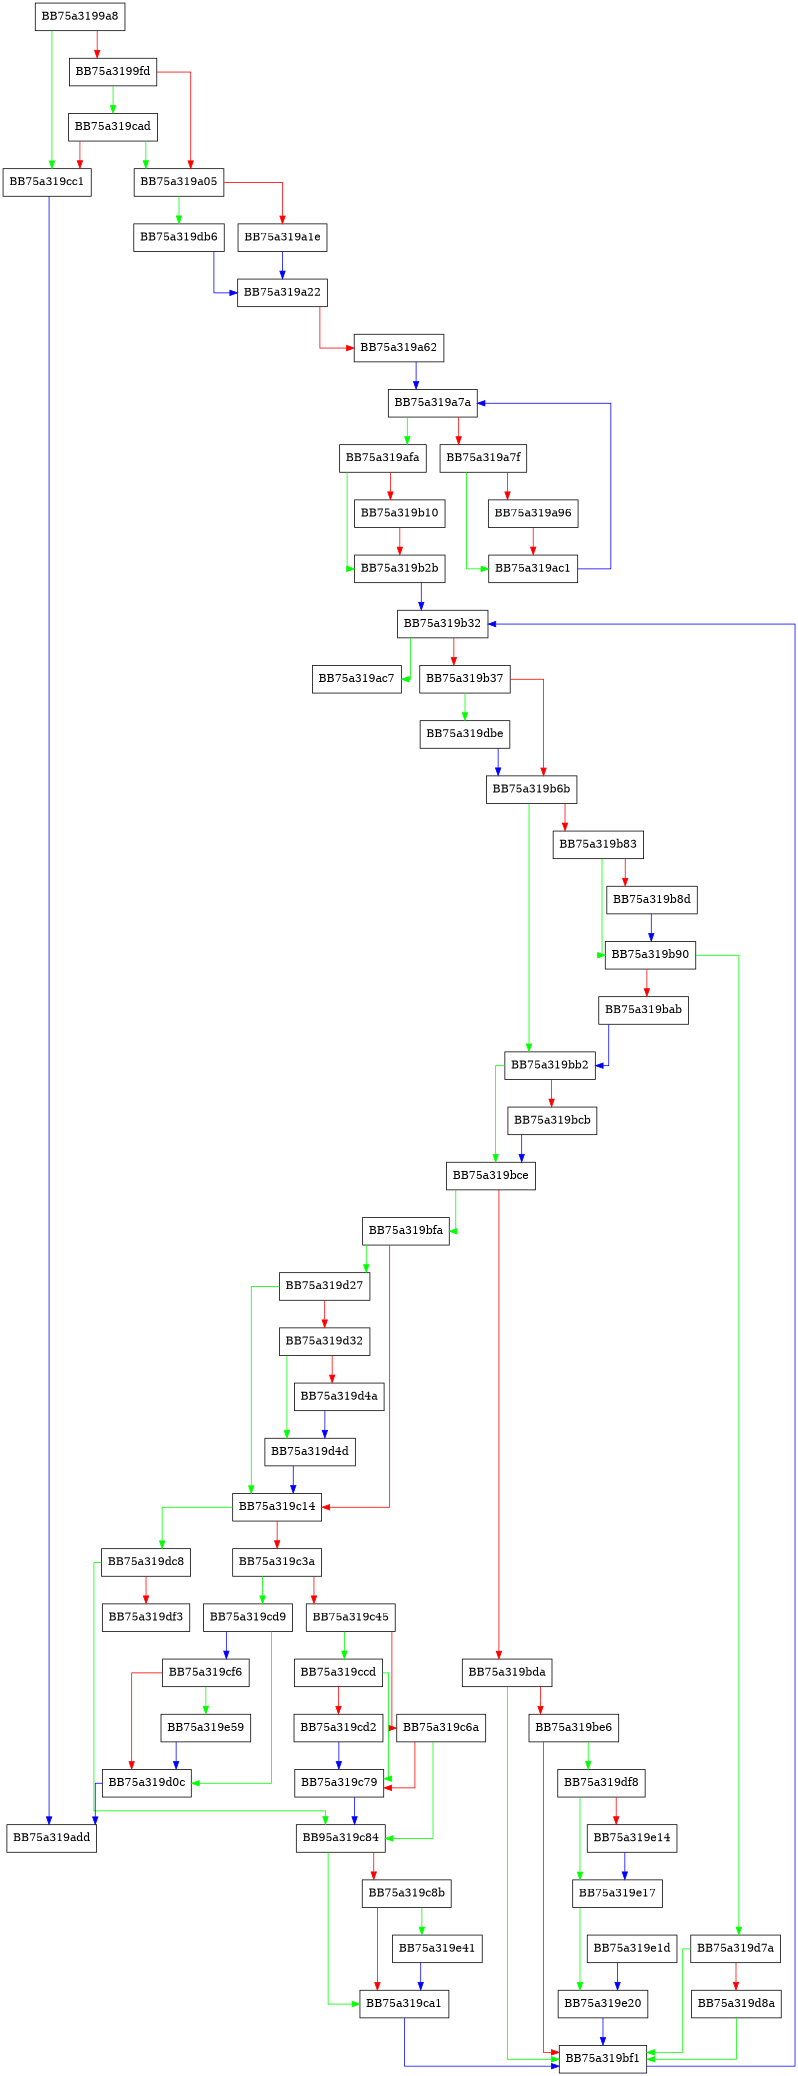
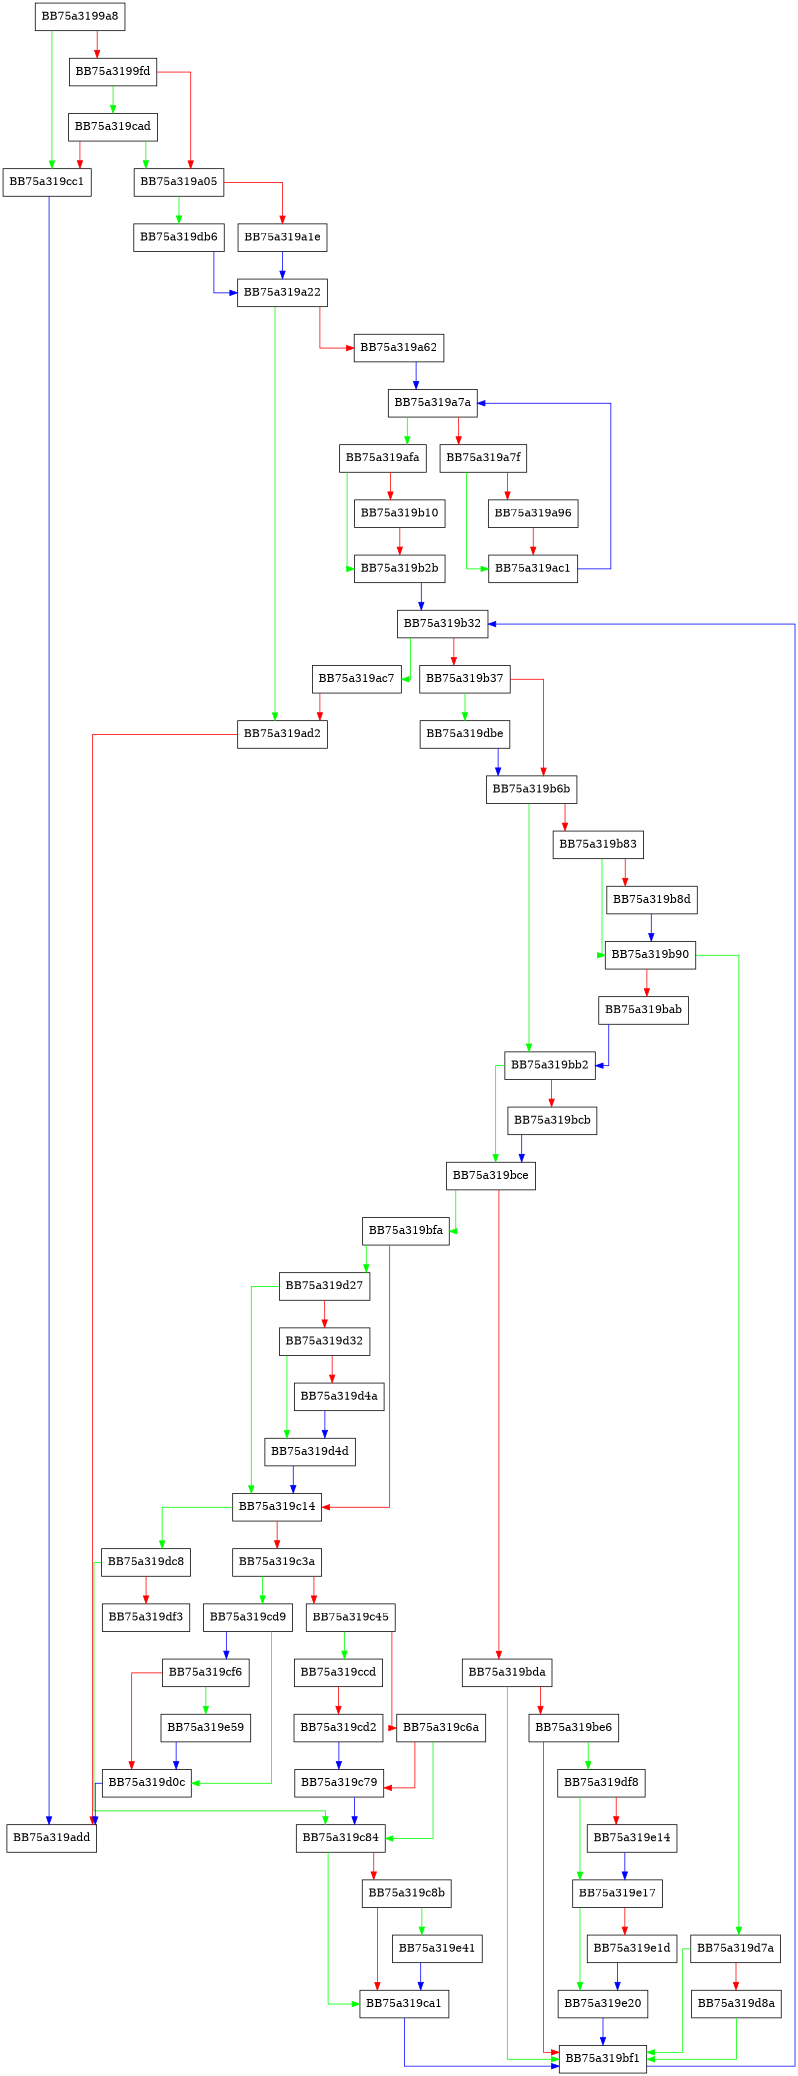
node "BB75a319ad2": added
edge "BB75a319ccd" -> "BB75a319c79": removed
node "BB95a319c84": label "BB95a319c84" -> "BB75a319c84"
edge "BB75a319e17" -> "BB75a319e1d": added
